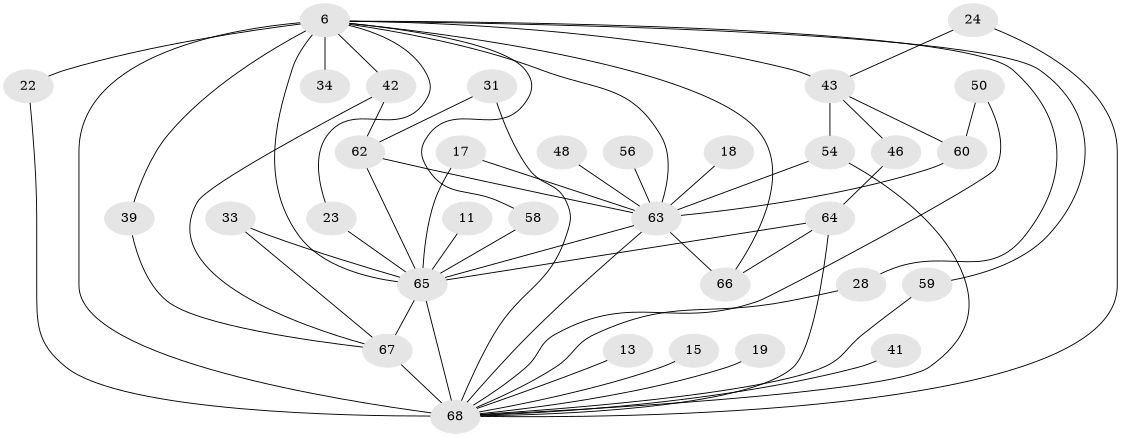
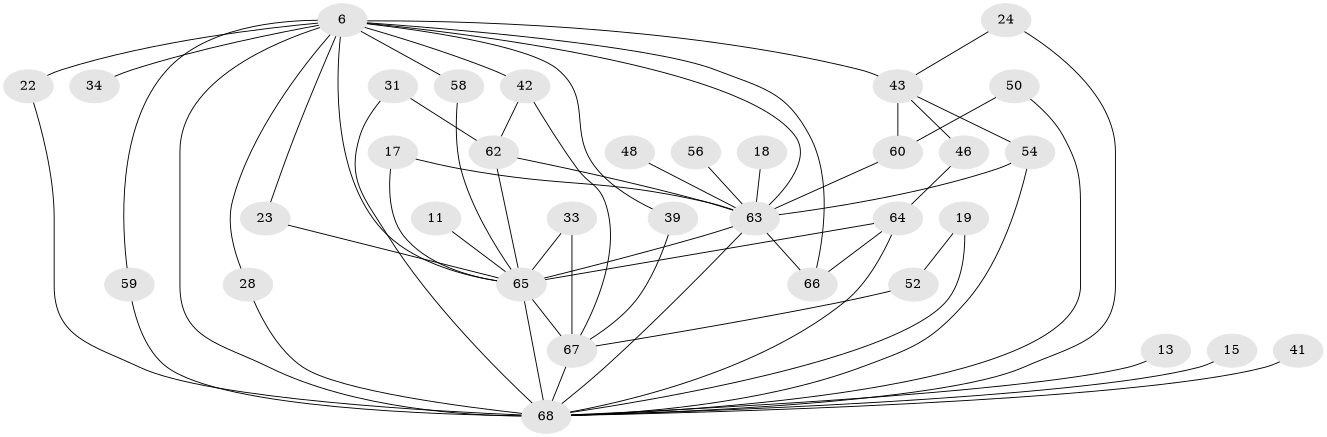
node "52": added
